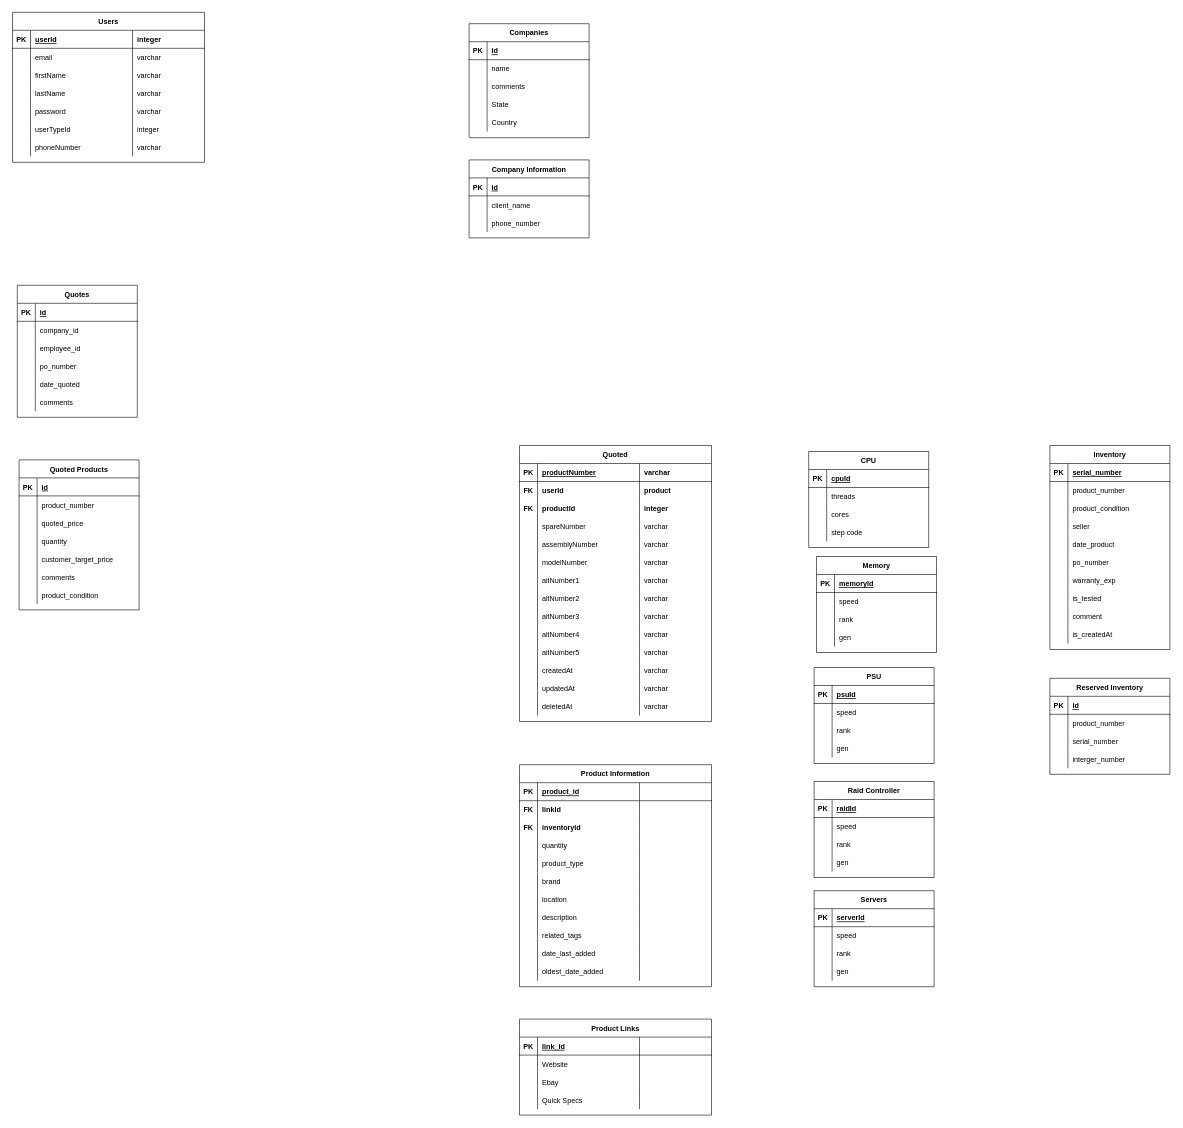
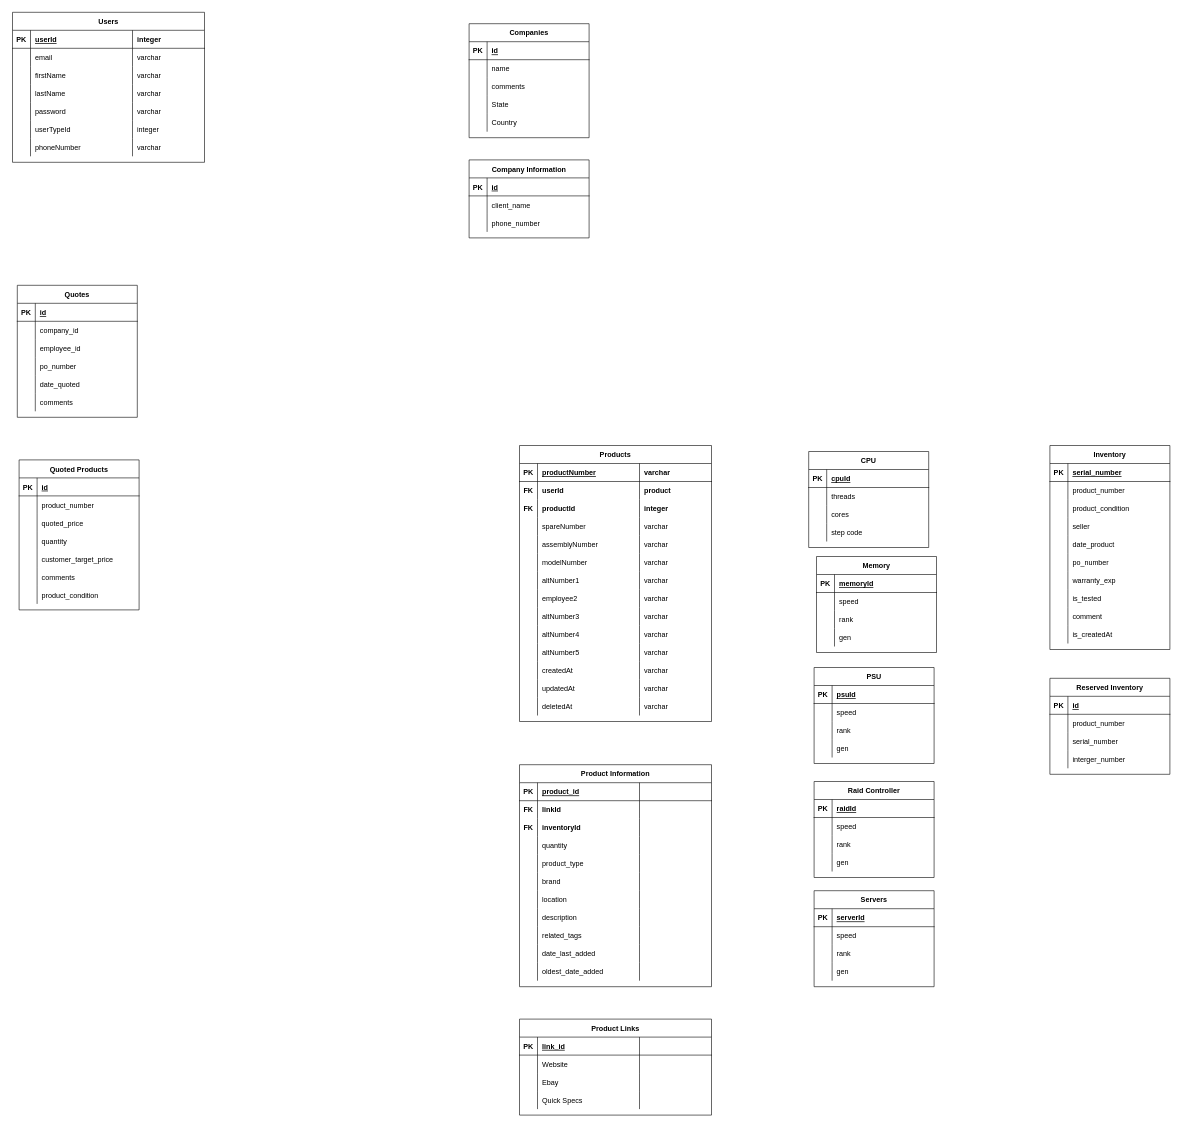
node "Quoted": label "Quoted" -> "Products"
node "altNumber2": label "altNumber2" -> "employee2"
